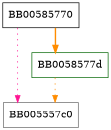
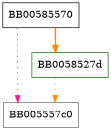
node "BB00585770": label "BB00585770" -> "BB00585570"
node "BB0058577d": label "BB0058577d" -> "BB0058527d"
